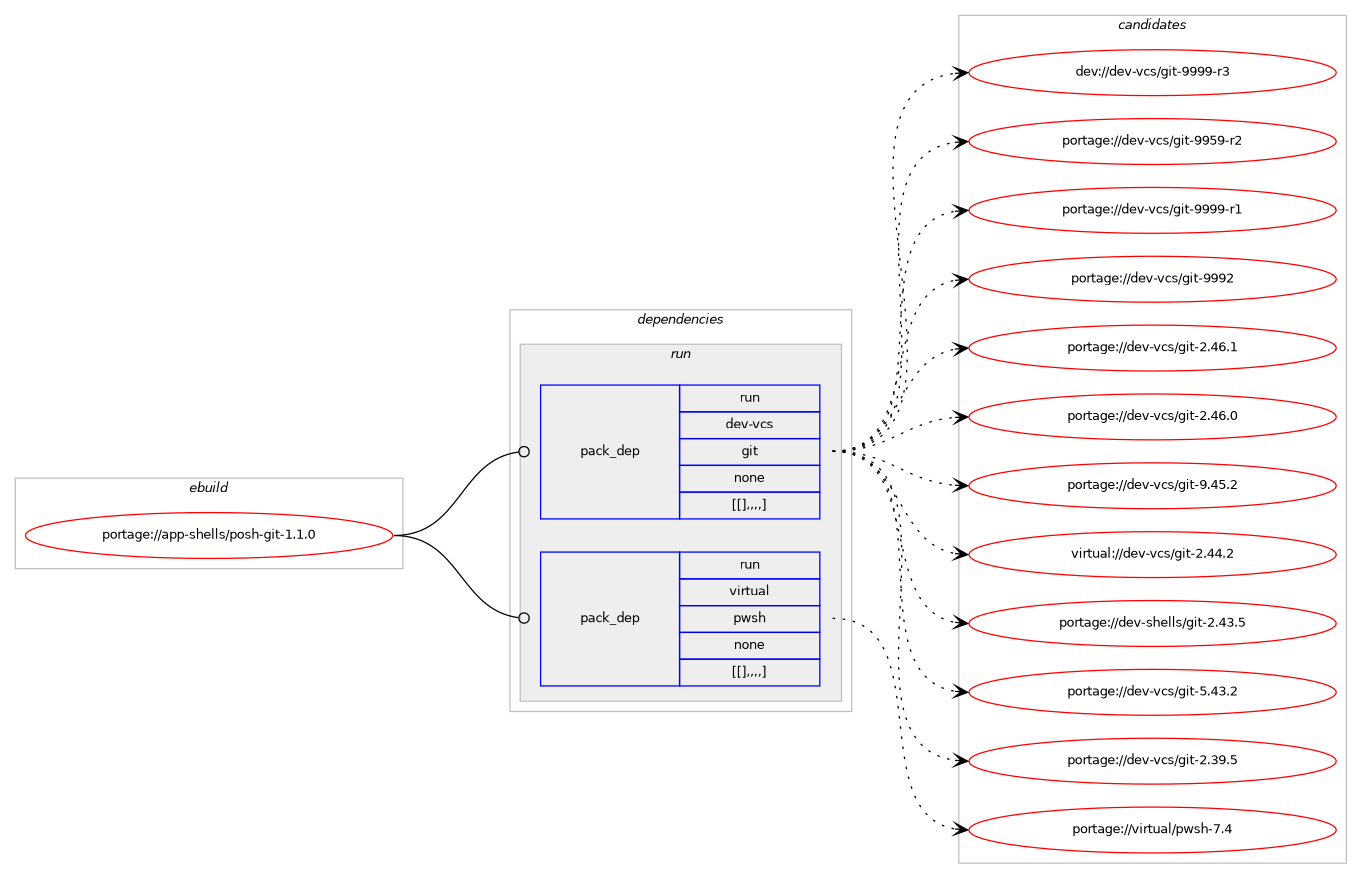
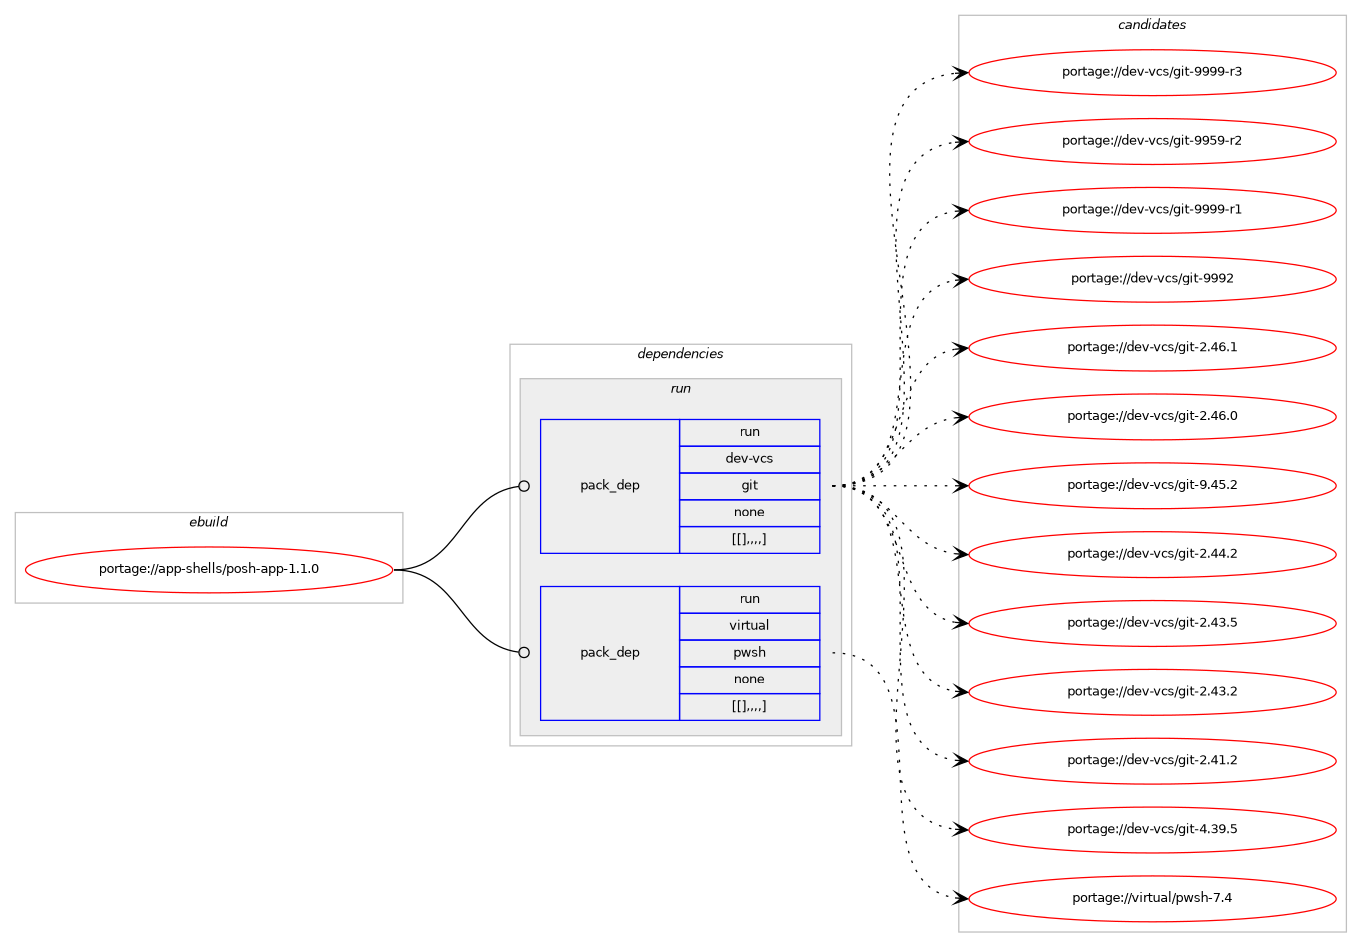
node "dev://dev-vcs/git-9999-r3": label "dev://dev-vcs/git-9999-r3" -> "portage://dev-vcs/git-9999-r3"
node "portage://app-shells/posh-git-1.1.0": label "portage://app-shells/posh-git-1.1.0" -> "portage://app-shells/posh-app-1.1.0"
node "virtual://dev-vcs/git-2.44.2": label "virtual://dev-vcs/git-2.44.2" -> "portage://dev-vcs/git-2.44.2"
node "portage://dev-shells/git-2.43.5": label "portage://dev-shells/git-2.43.5" -> "portage://dev-vcs/git-2.43.5"
node "portage://dev-vcs/git-5.43.2": label "portage://dev-vcs/git-5.43.2" -> "portage://dev-vcs/git-2.43.2"
node "portage://dev-vcs/git-2.41.2": added
node "portage://dev-vcs/git-2.39.5": label "portage://dev-vcs/git-2.39.5" -> "portage://dev-vcs/git-4.39.5"
